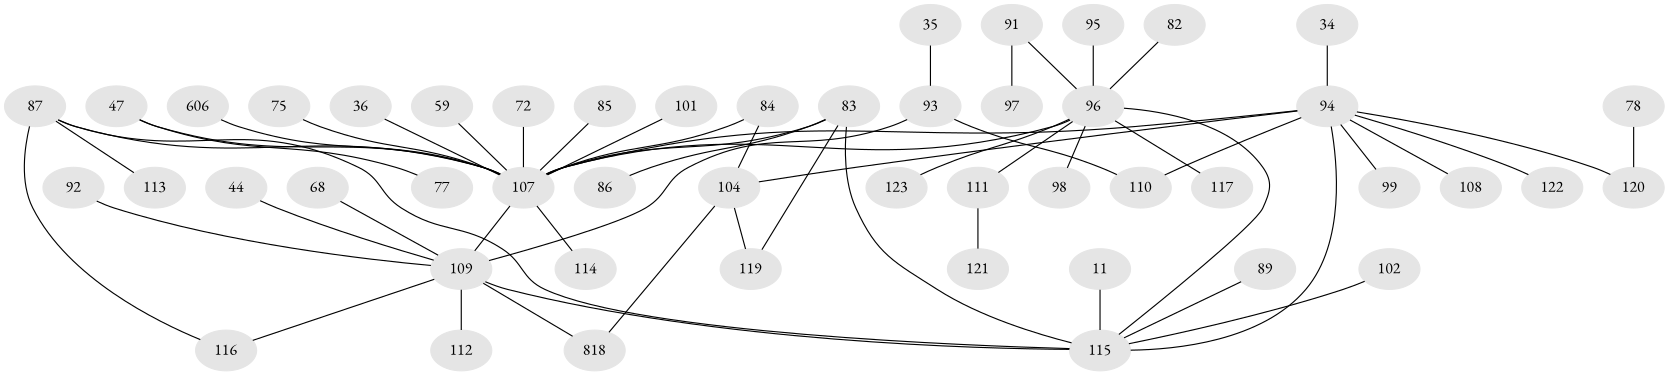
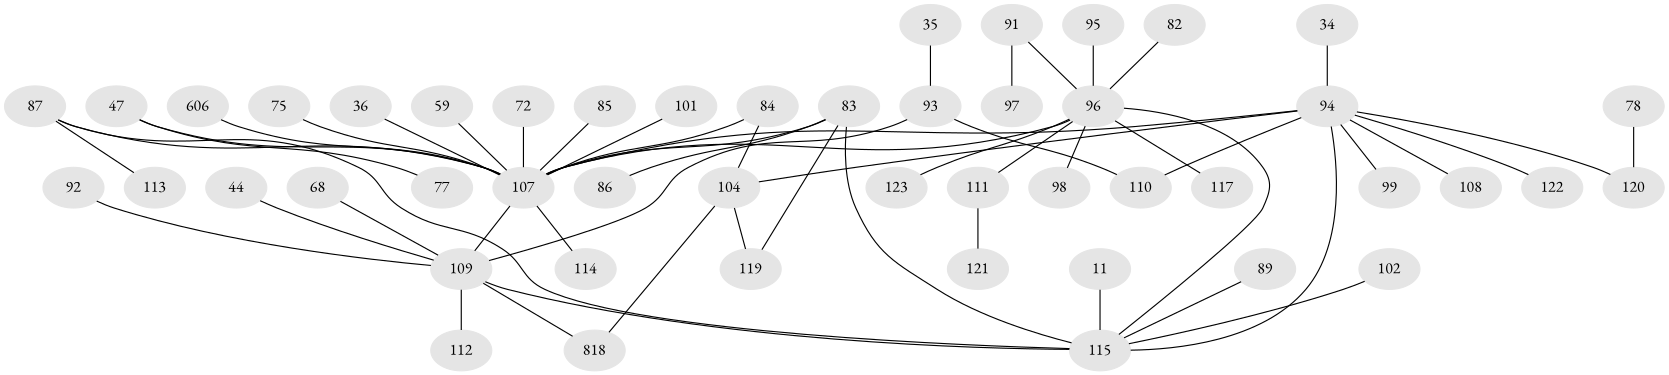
node "116": removed
